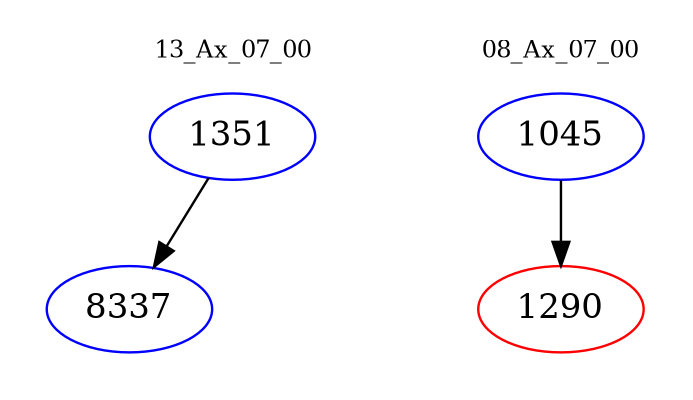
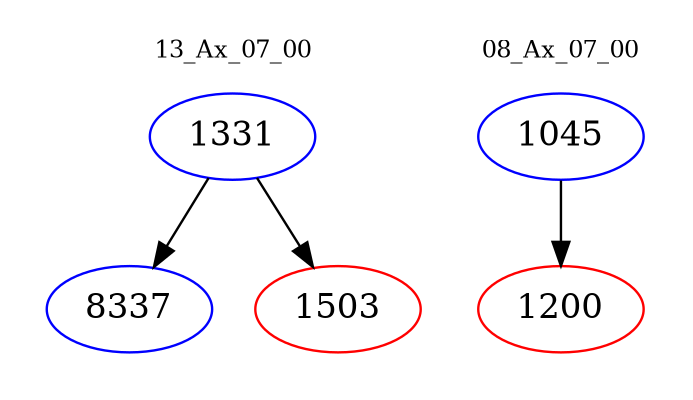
node "1351": label "1351" -> "1331"
node "1503": added
node "1290": label "1290" -> "1200"
